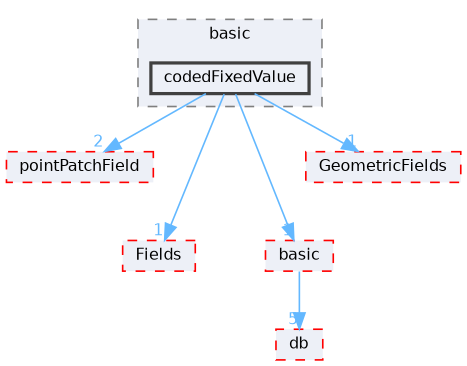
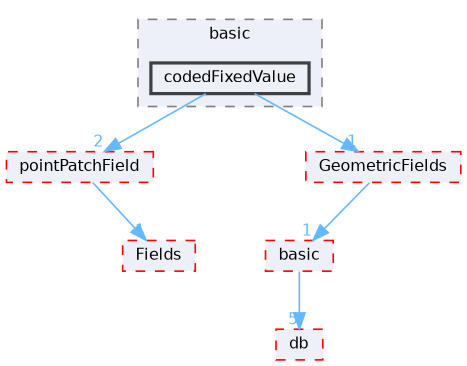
edge "codedFixedValue" -> "Fields": now "pointPatchField" -> "Fields"
edge "codedFixedValue" -> "basic": now "GeometricFields" -> "basic"
